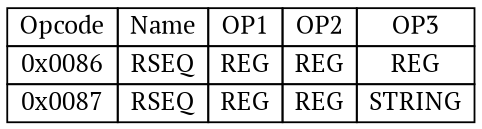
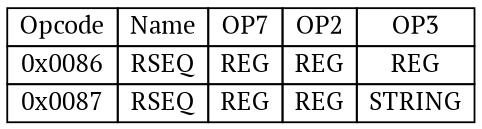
node "Opcode": text "OP1" -> "OP7"
